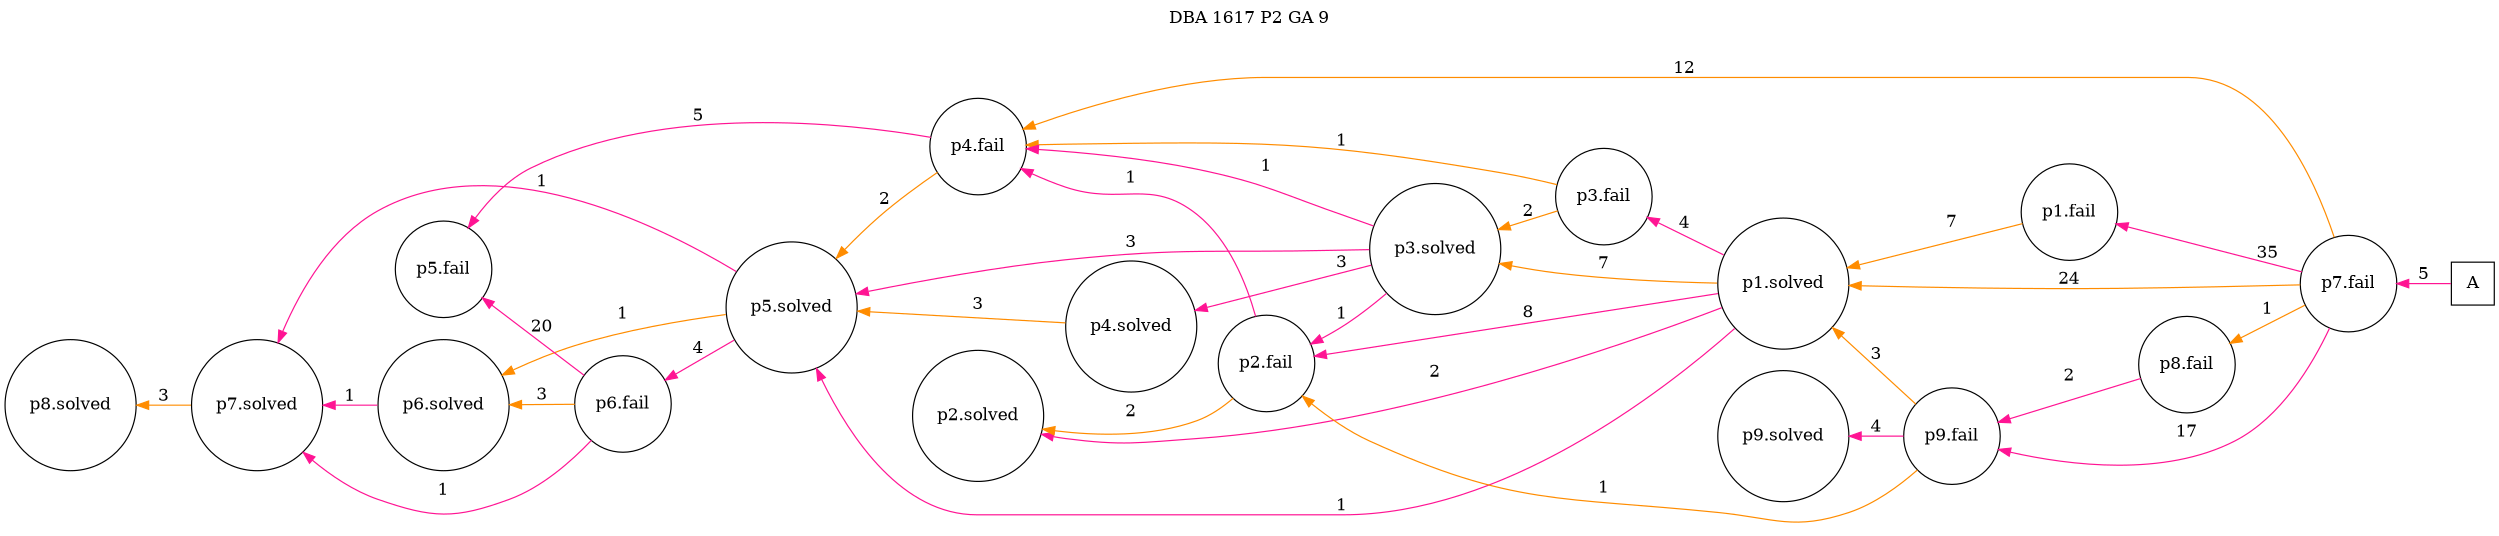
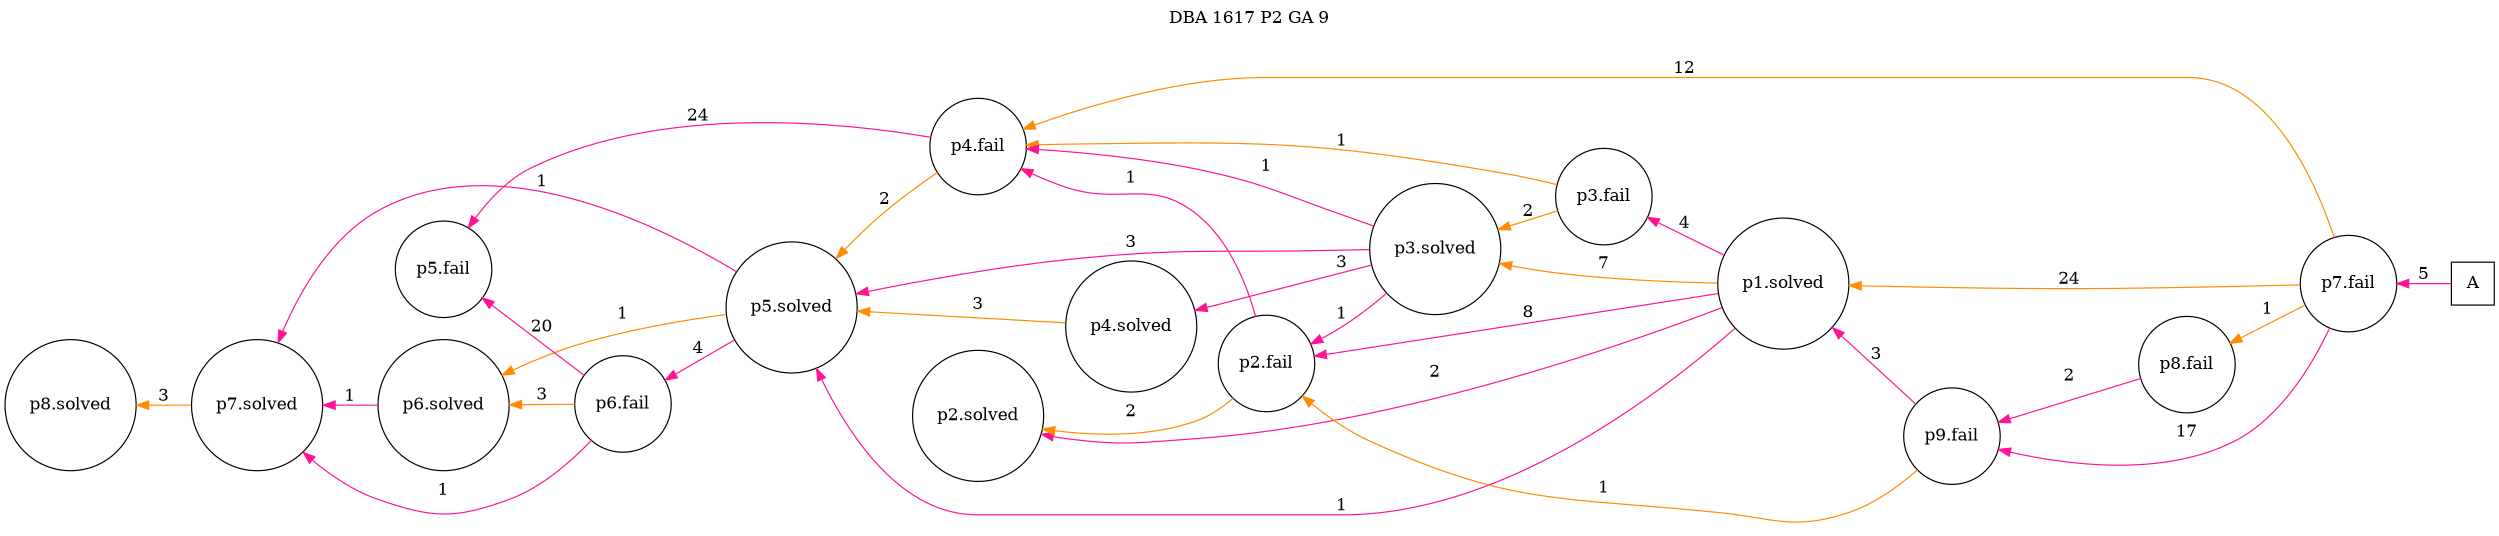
edge "p4.fail" -> "p5.fail": label "5" -> "24"
node "p1.fail": removed
edge "p9.fail" -> "p1.solved": color darkorange -> deeppink
node "p9.solved": removed
